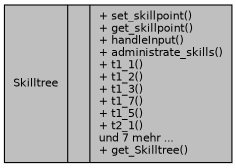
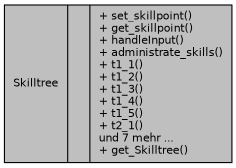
node "Skilltree": text "+ t1_7()" -> "+ t1_4()"
